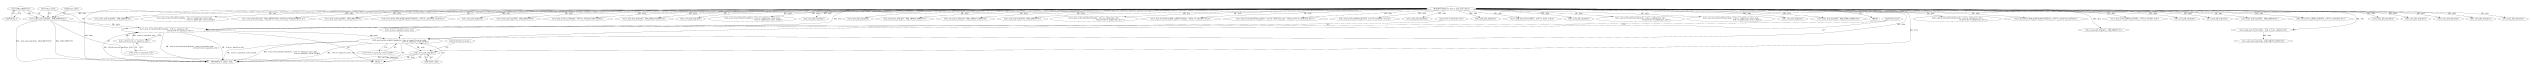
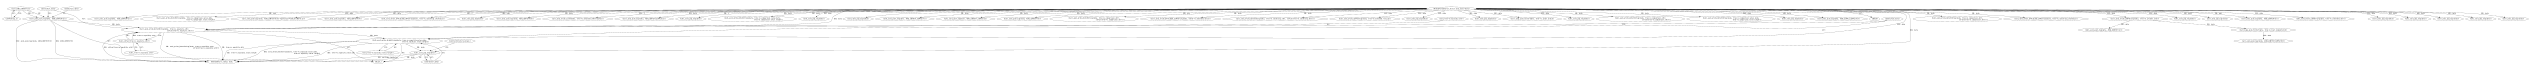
edge "(MethodParameterIn,struct asn1_data *data)" -> "(Call,asn1_push_tag(data, ASN1_CONTEXT(3)))": removed, label "DDG: data"
edge "(MethodParameterIn,struct asn1_data *data)" -> "(Call,ldap_push_filter(data, tree->u.list.elements[i]))": now "(Call,asn1_write_LDAPString(data, tree->u.present.attr))" -> "(Call,ldap_push_filter(data, tree->u.list.elements[i]))"
edge "(MethodParameterIn,struct asn1_data *data)" -> "(MethodReturn,static bool)": removed, label "DDG: data"
edge "(MethodParameterIn,struct asn1_data *data)" -> "(Call,asn1_push_tag(data, ASN1_CONTEXT(6)))": now "(Call,asn1_write_LDAPString(data, tree->u.present.attr))" -> "(Call,asn1_push_tag(data, ASN1_CONTEXT(6)))"
edge "(MethodParameterIn,struct asn1_data *data)" -> "(Call,asn1_push_tag(data, ASN1_CONTEXT(8)))": label "DDG: data" -> "DDG: 3"
node "(Call,tree->u.equality.value.data)": removed
